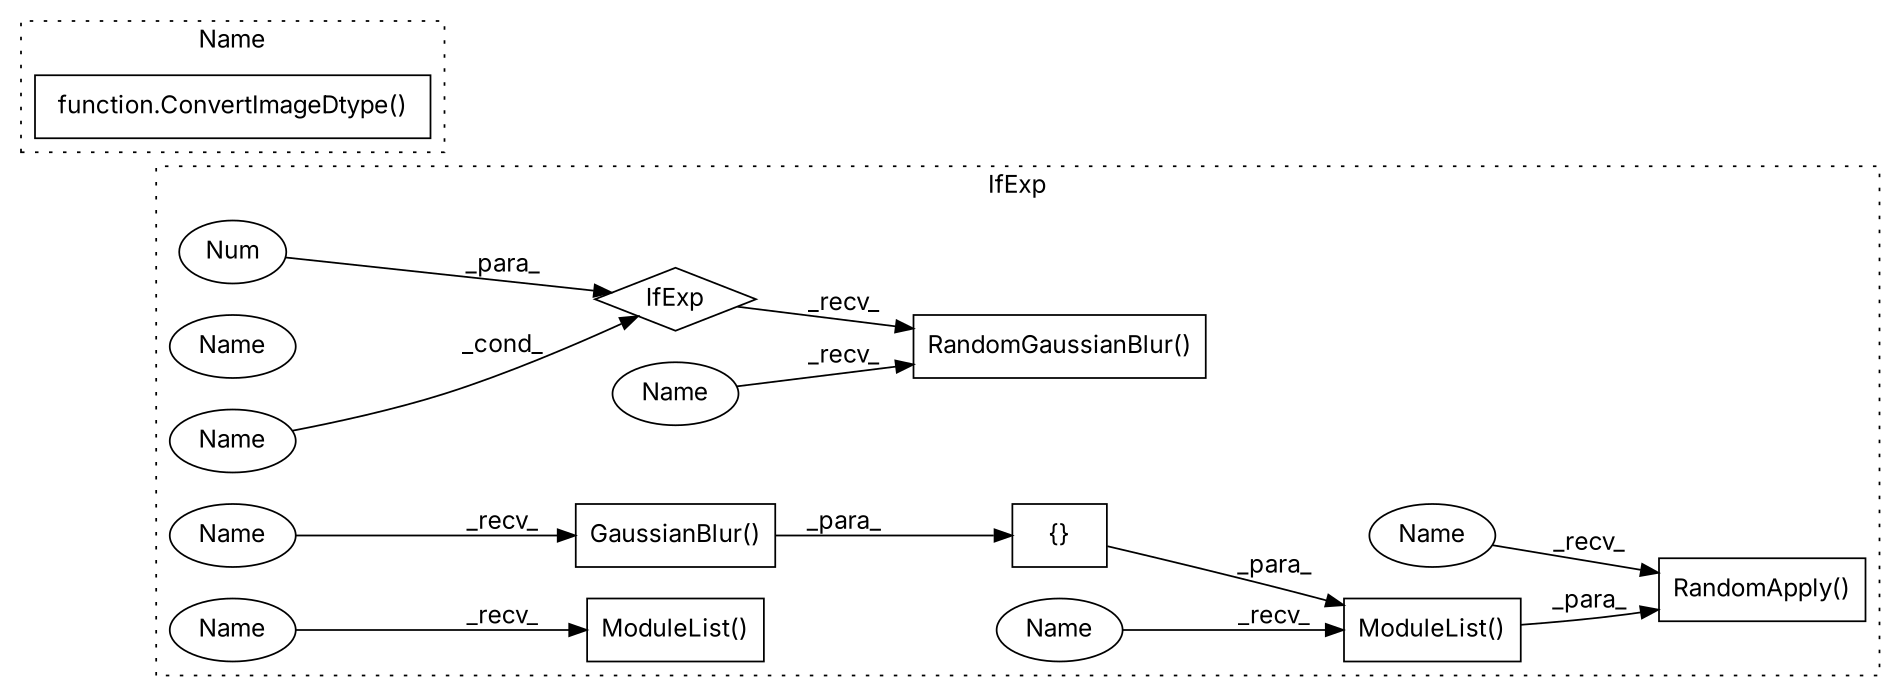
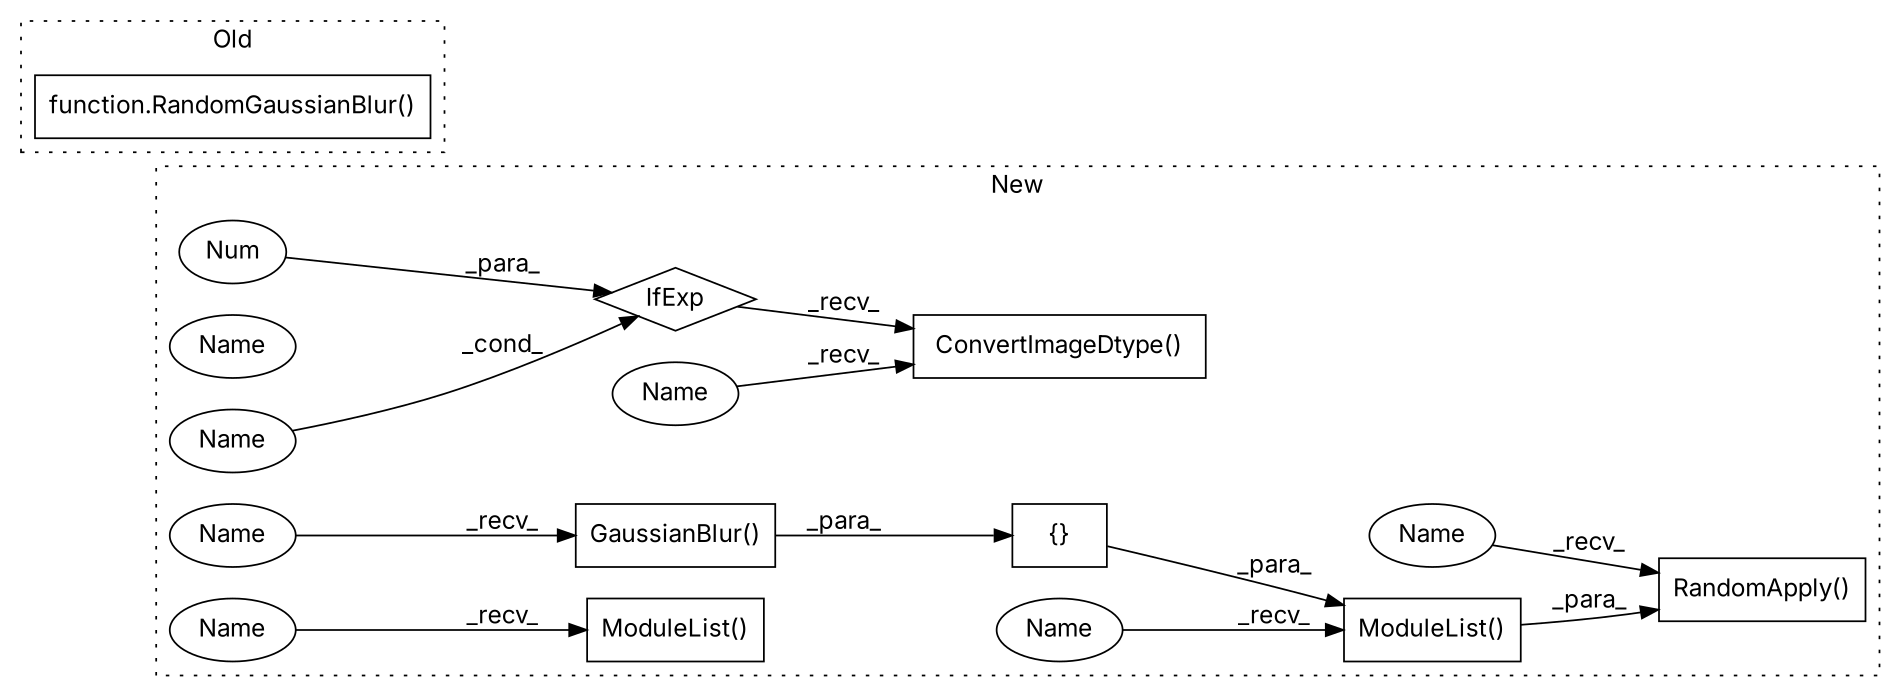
cluster "Name": label "Name" -> "Old"
node "function.ConvertImageDtype()": label "function.ConvertImageDtype()" -> "function.RandomGaussianBlur()"
cluster "IfExp": label "IfExp" -> "New"
node "RandomGaussianBlur()": label "RandomGaussianBlur()" -> "ConvertImageDtype()"
